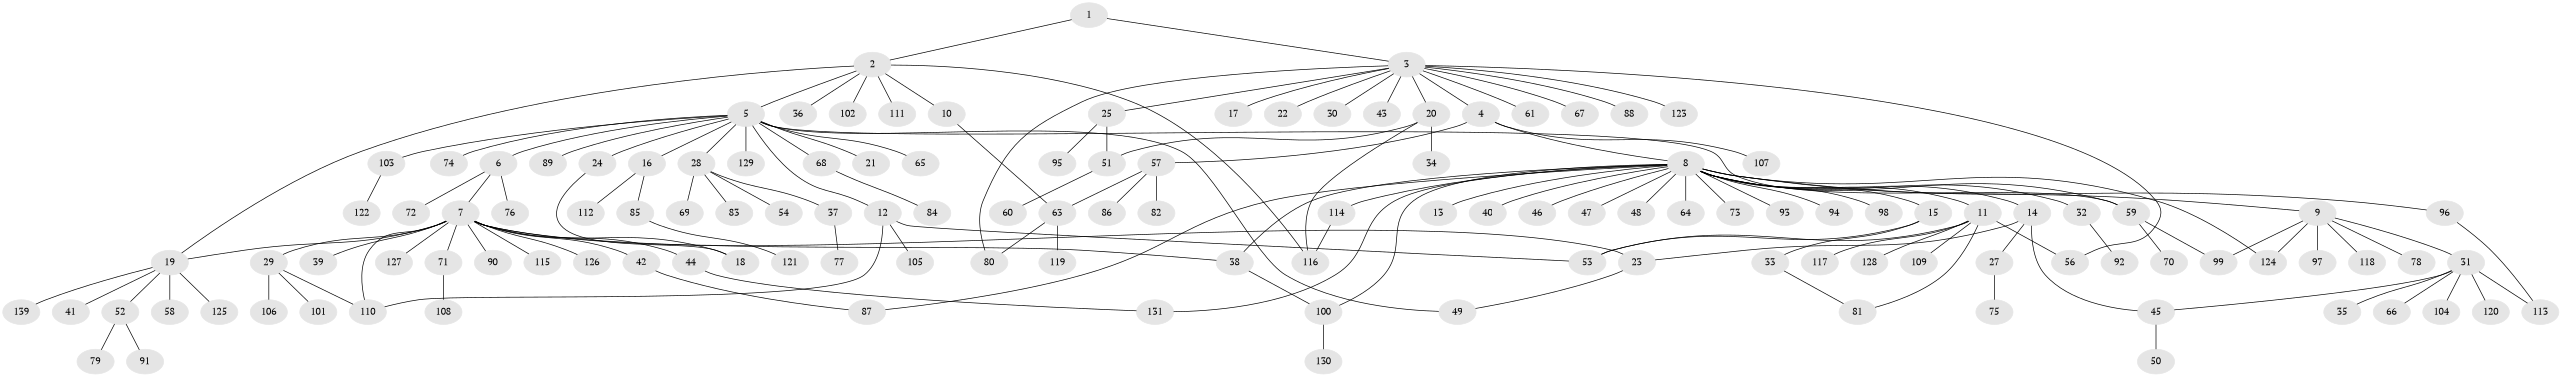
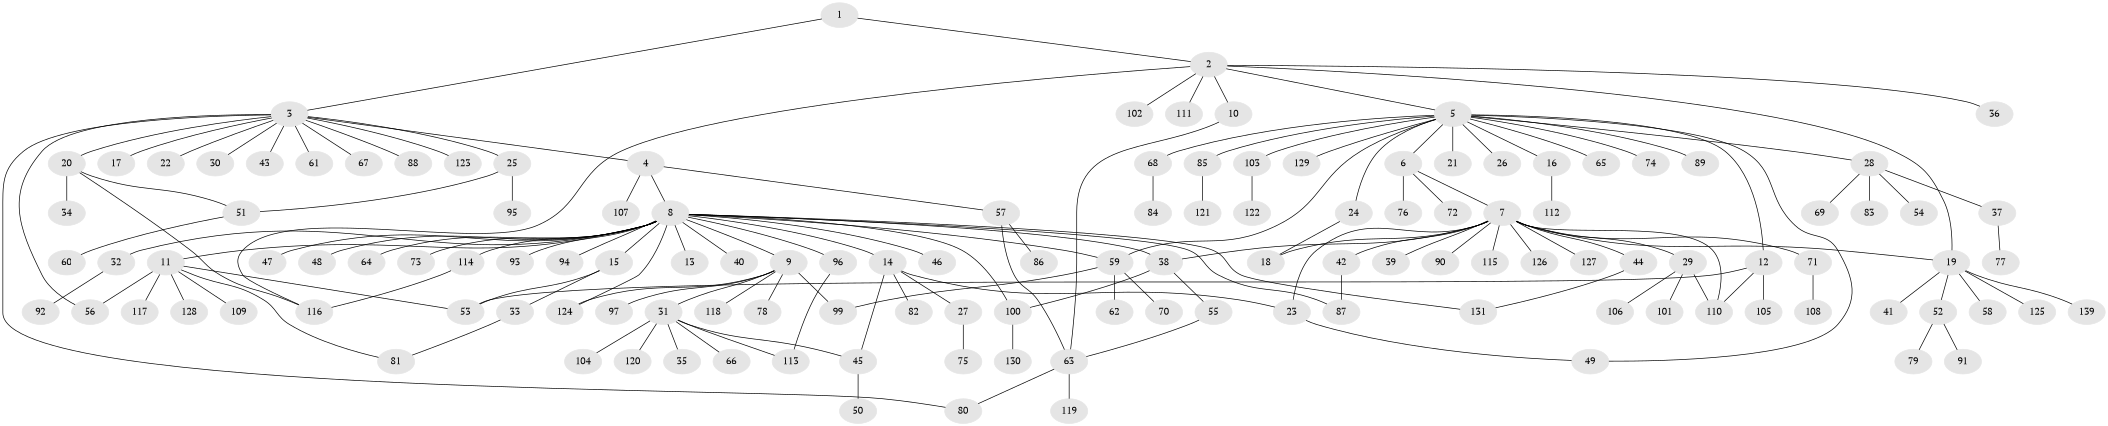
node "26": added
edge "16" -- "85": now "5" -- "85"
edge "57" -- "82": now "14" -- "82"
node "98": removed
node "62": added
node "55": added
